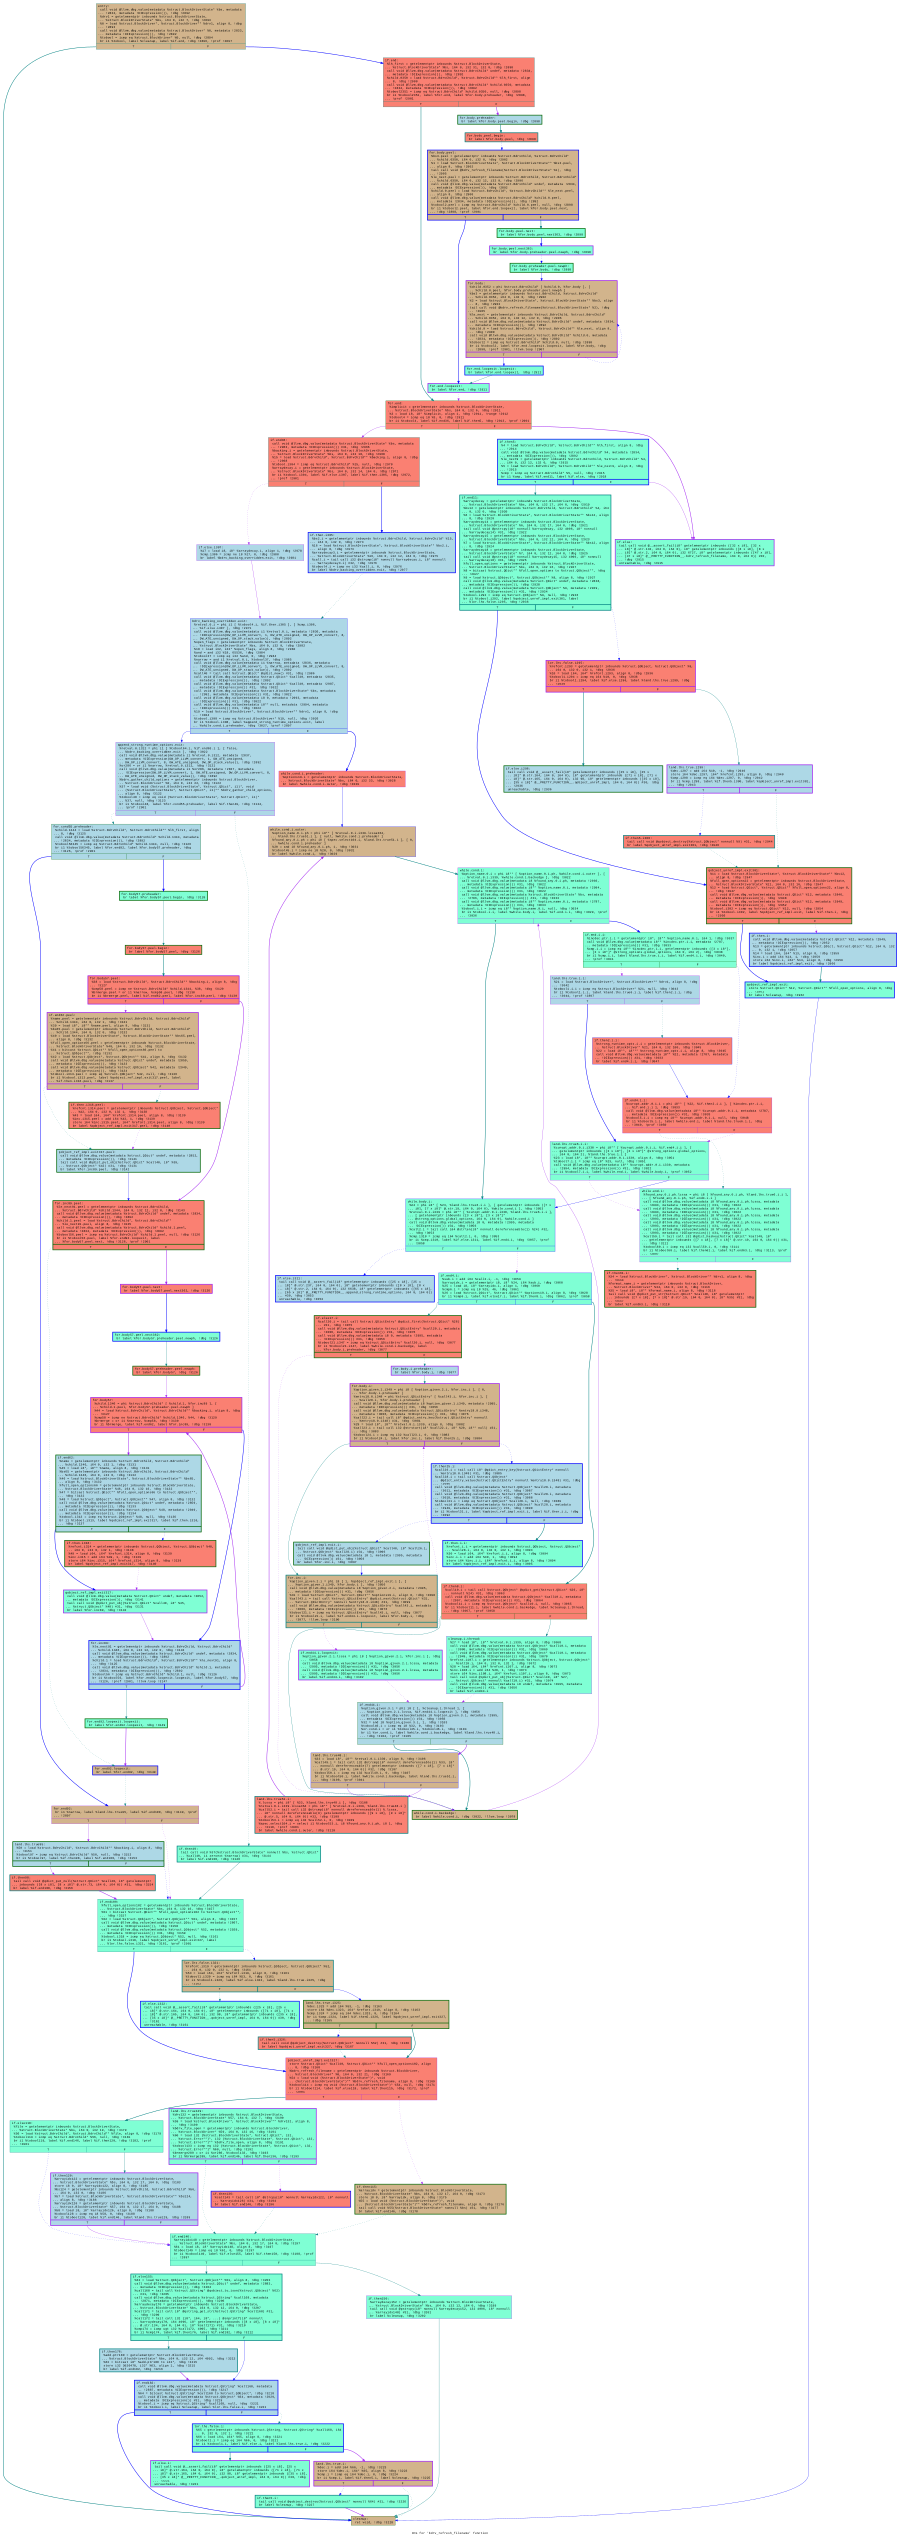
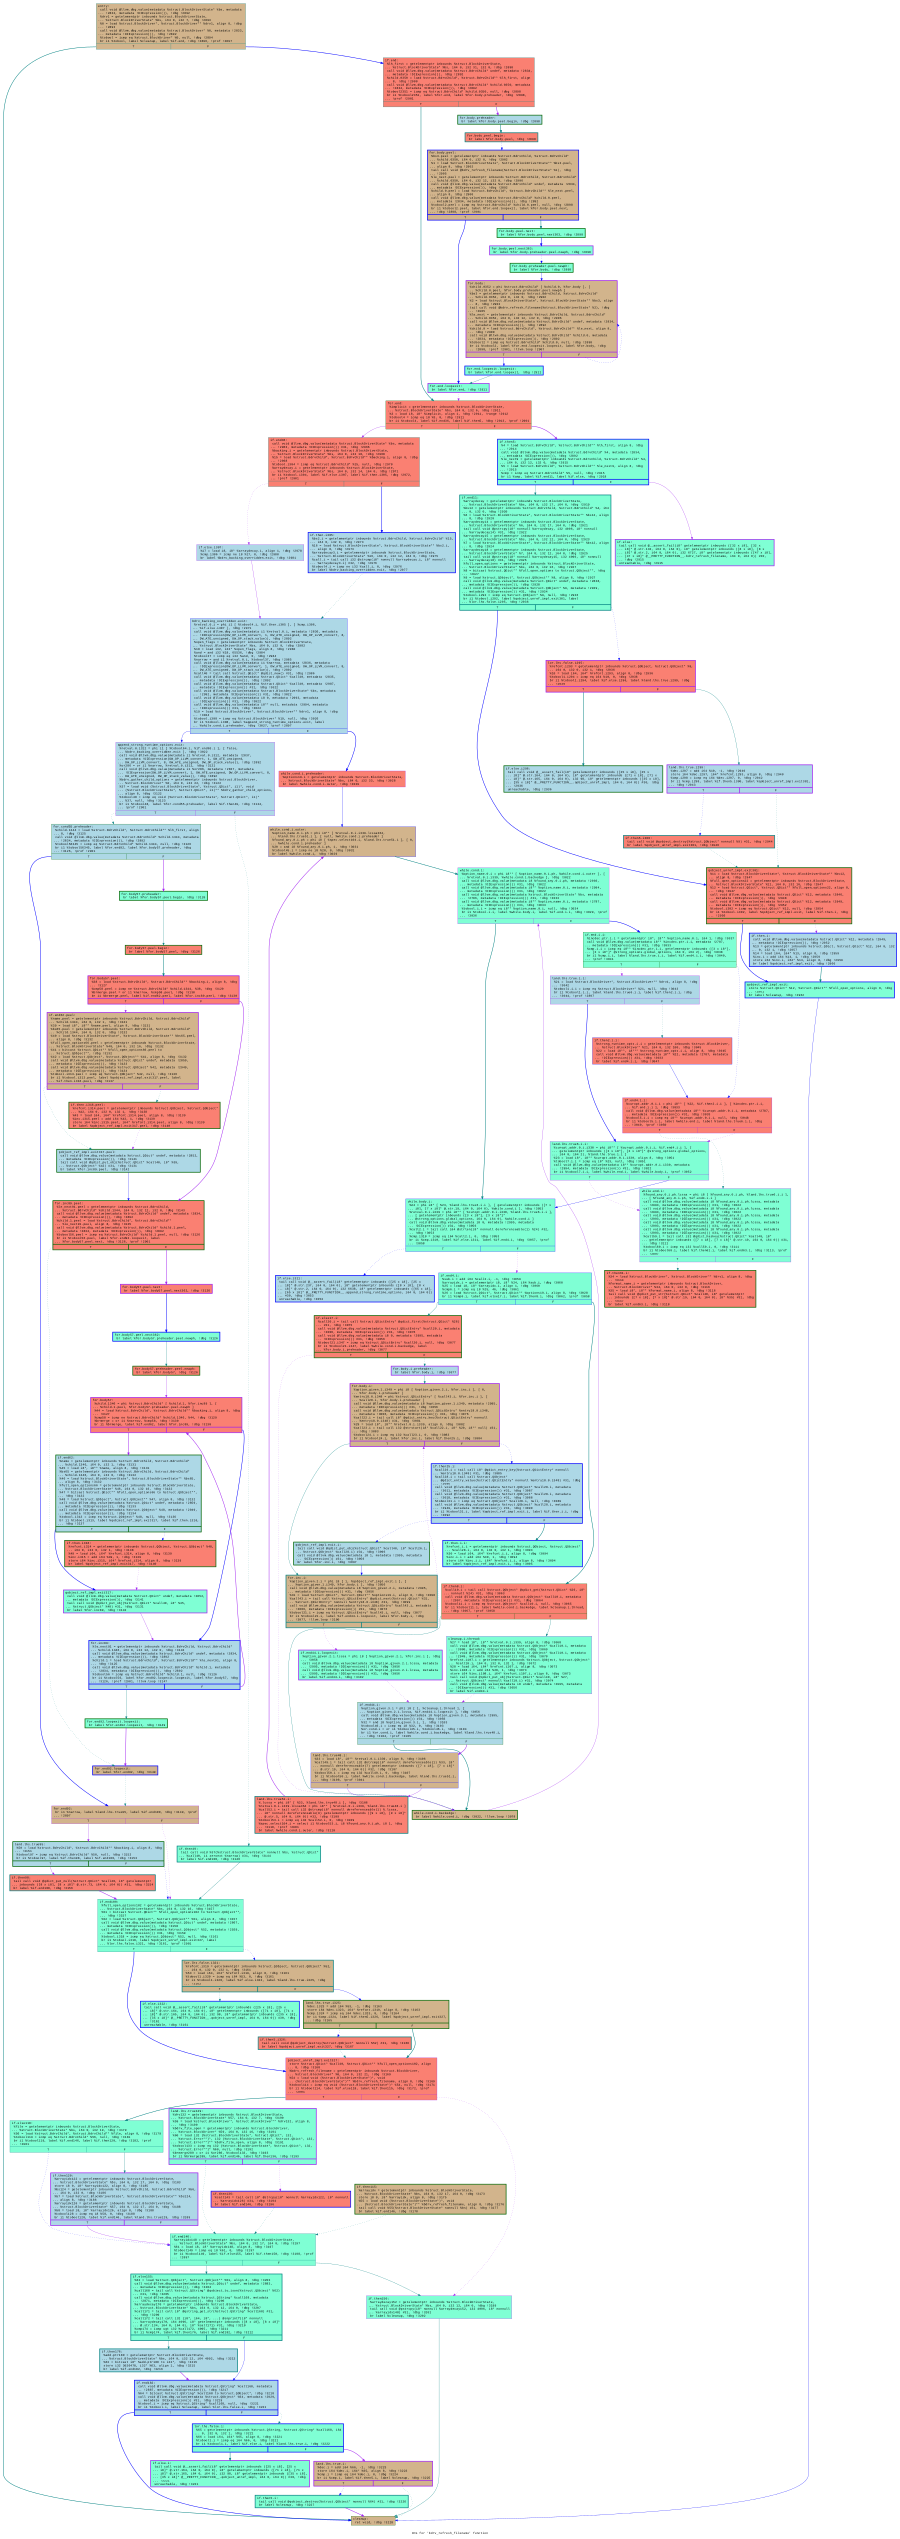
edge "for.end:" -> "if.else:": now "for.end:" -> "if.then5:"
edge "for.cond55.preheader:" -> "for.body57.preheader:": color blue -> purple
edge "qobject_unref_impl.exit327:" -> "if.then115:": now "qobject_unref_impl.exit327:" -> "if.then150:"
